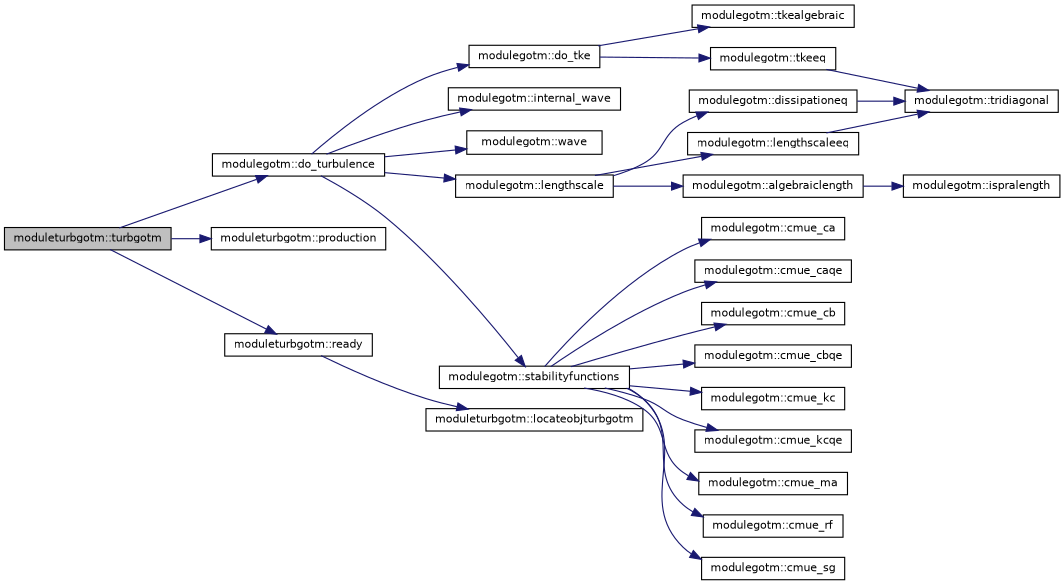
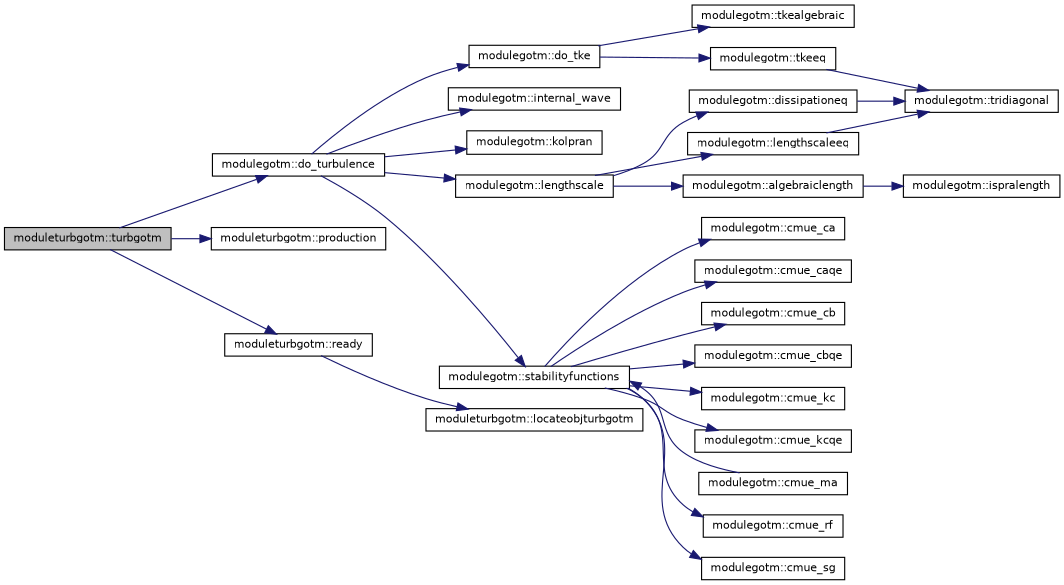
node "modulegotm::wave": label "modulegotm::wave" -> "modulegotm::kolpran"
edge "modulegotm::stabilityfunctions" -> "modulegotm::cmue_ma": reversed
